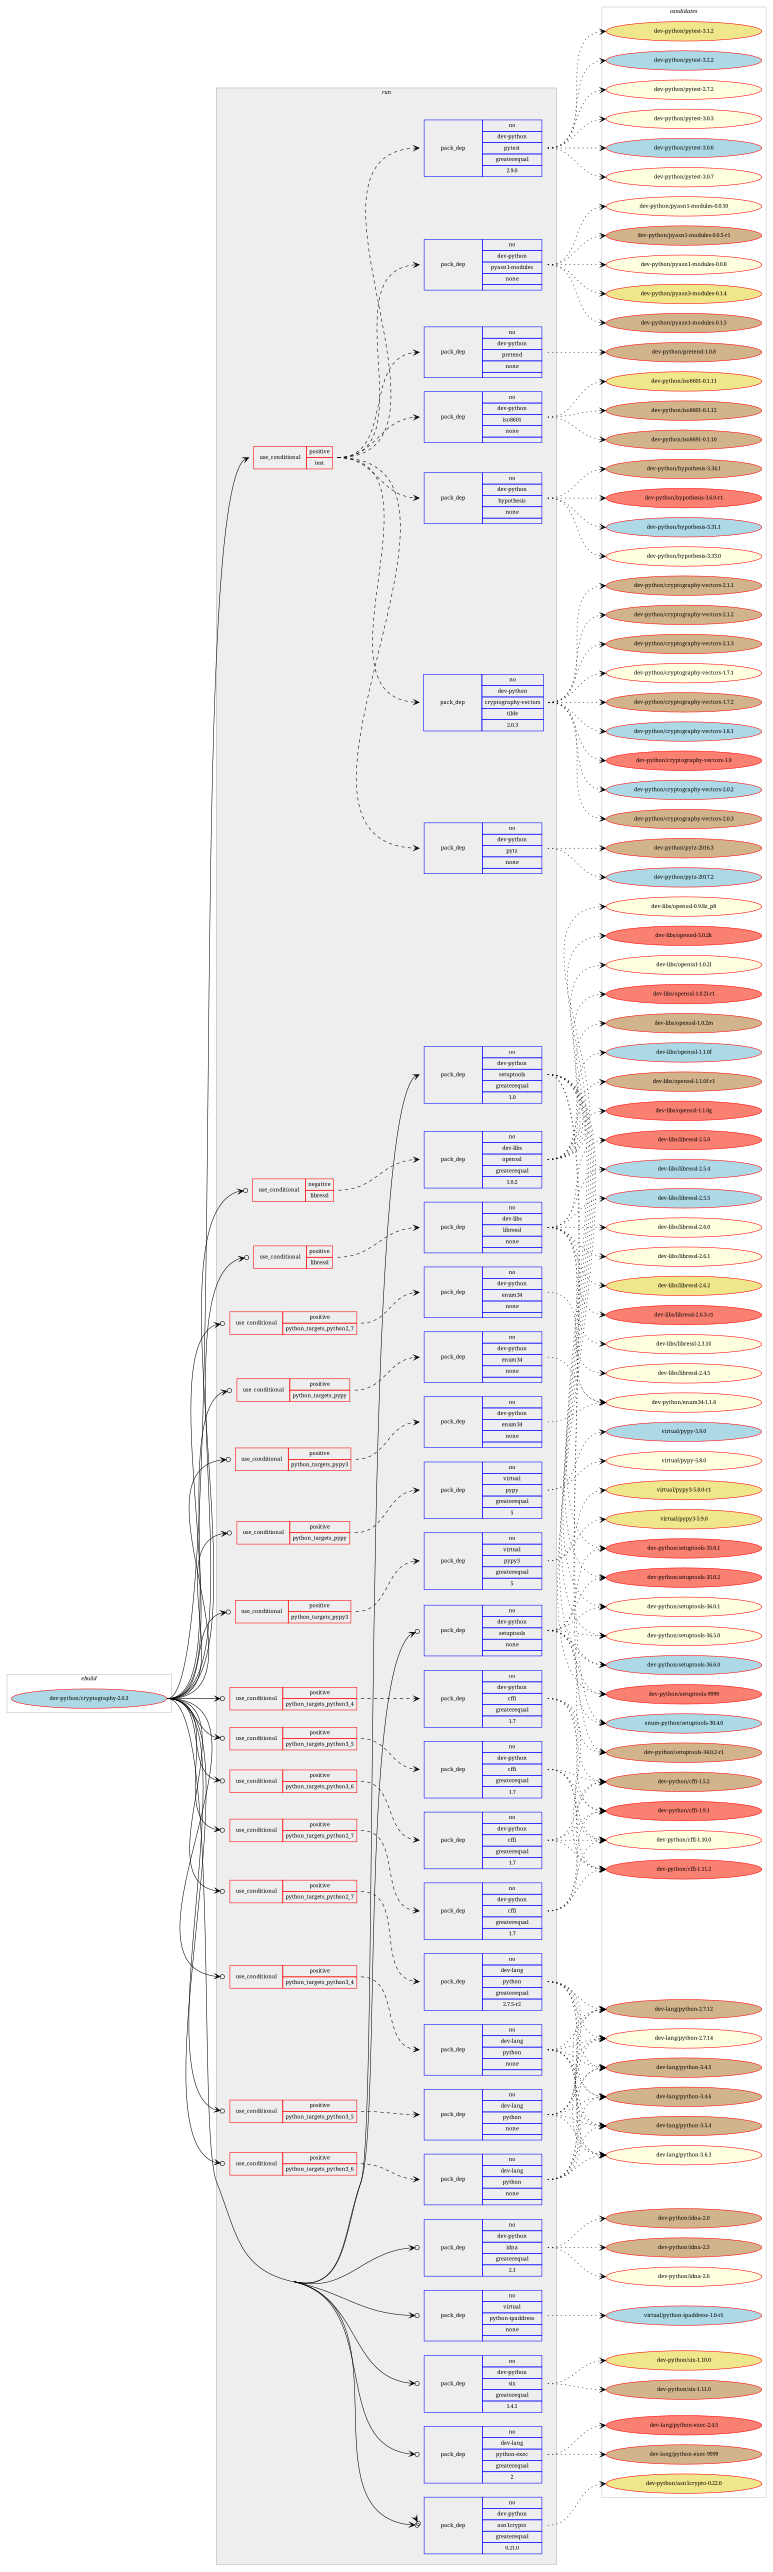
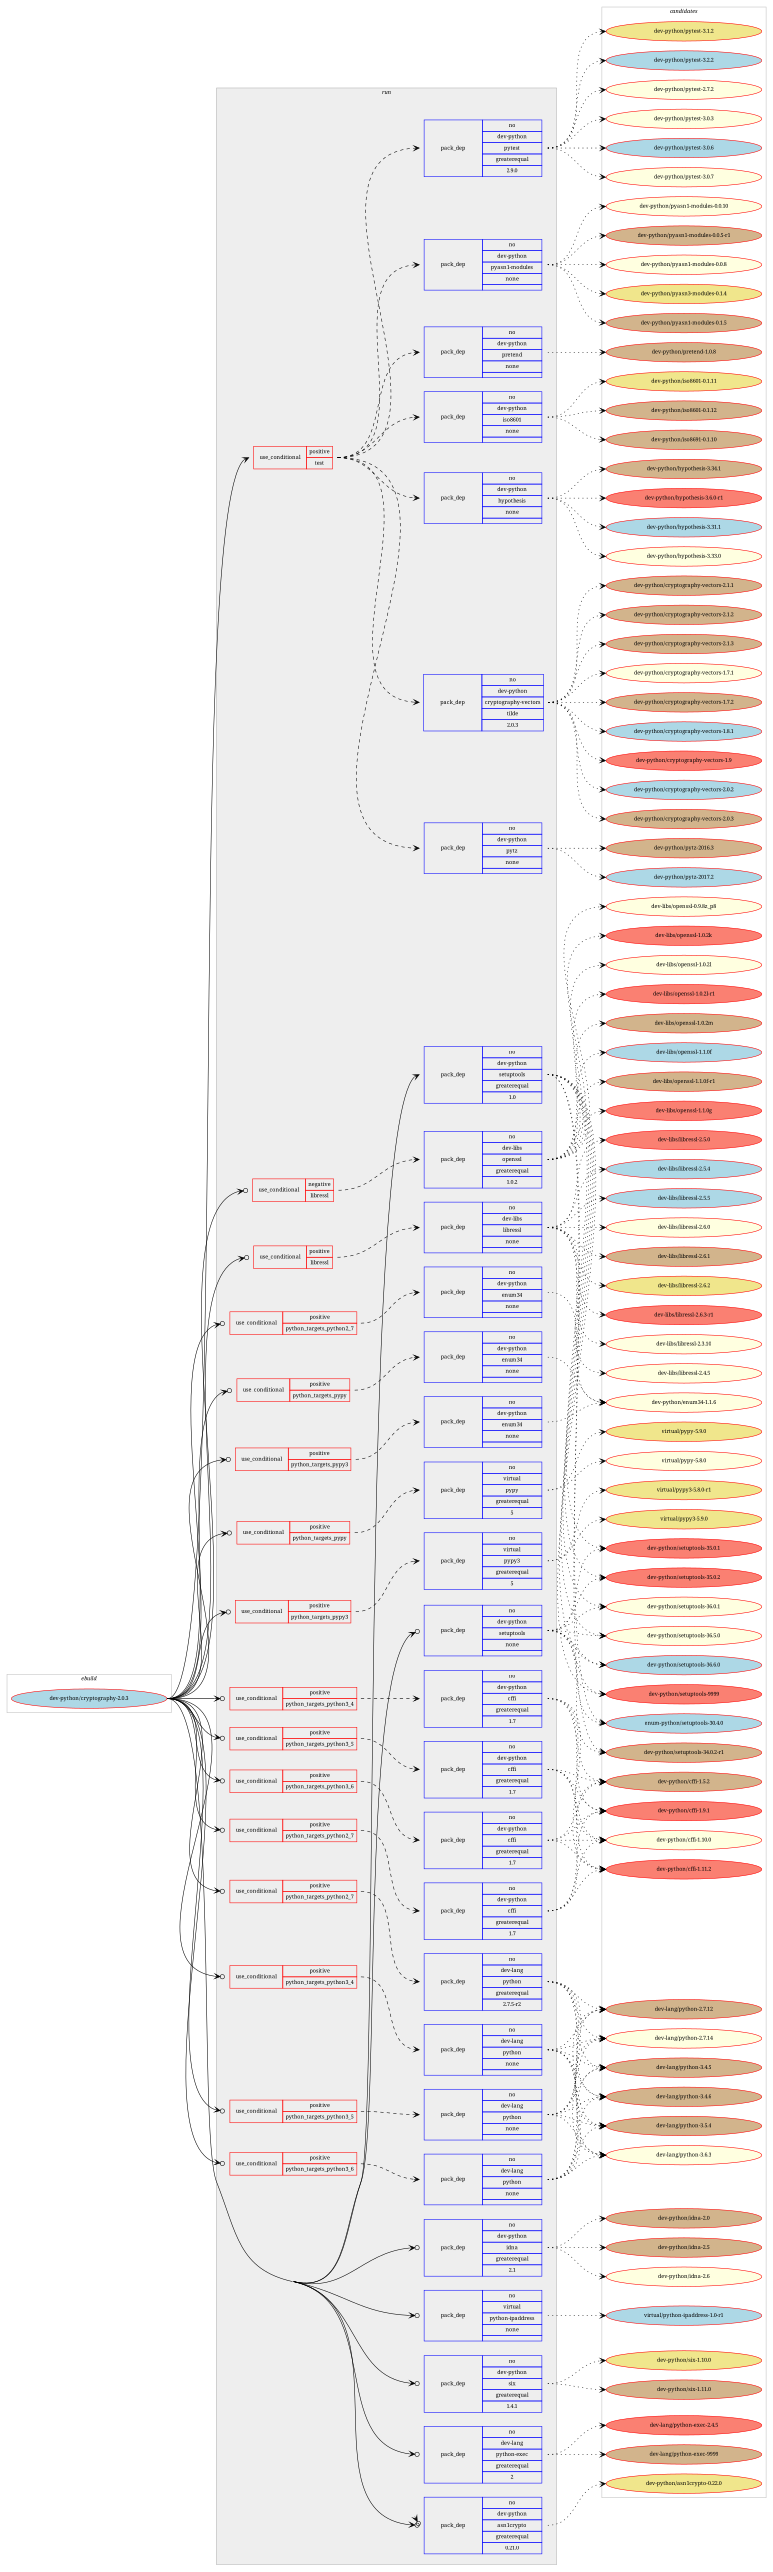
node "dev-libs/openssl-5.0.2k": label "dev-libs/openssl-5.0.2k" -> "dev-libs/openssl-1.0.2k"
node "dev-libs/libressl-2.6.1": fillcolor lightyellow -> tan
node "virtual/pypy-5.9.0": fillcolor lightblue -> khaki
